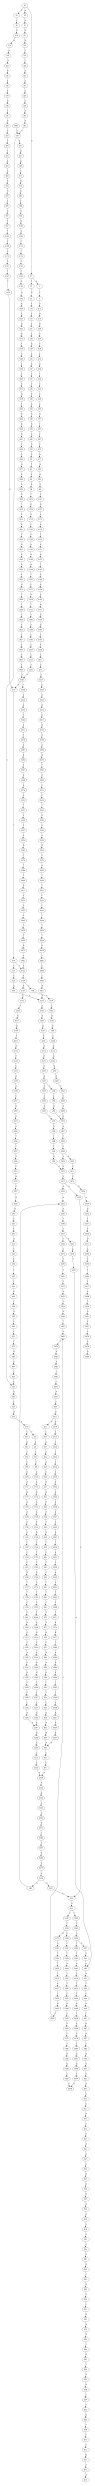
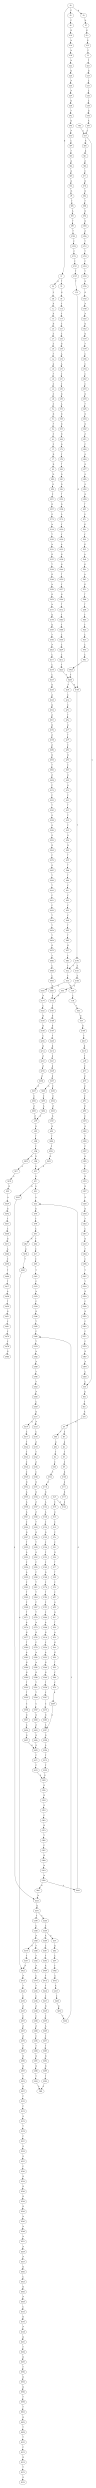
edge "S123" -> "S129": reversed
